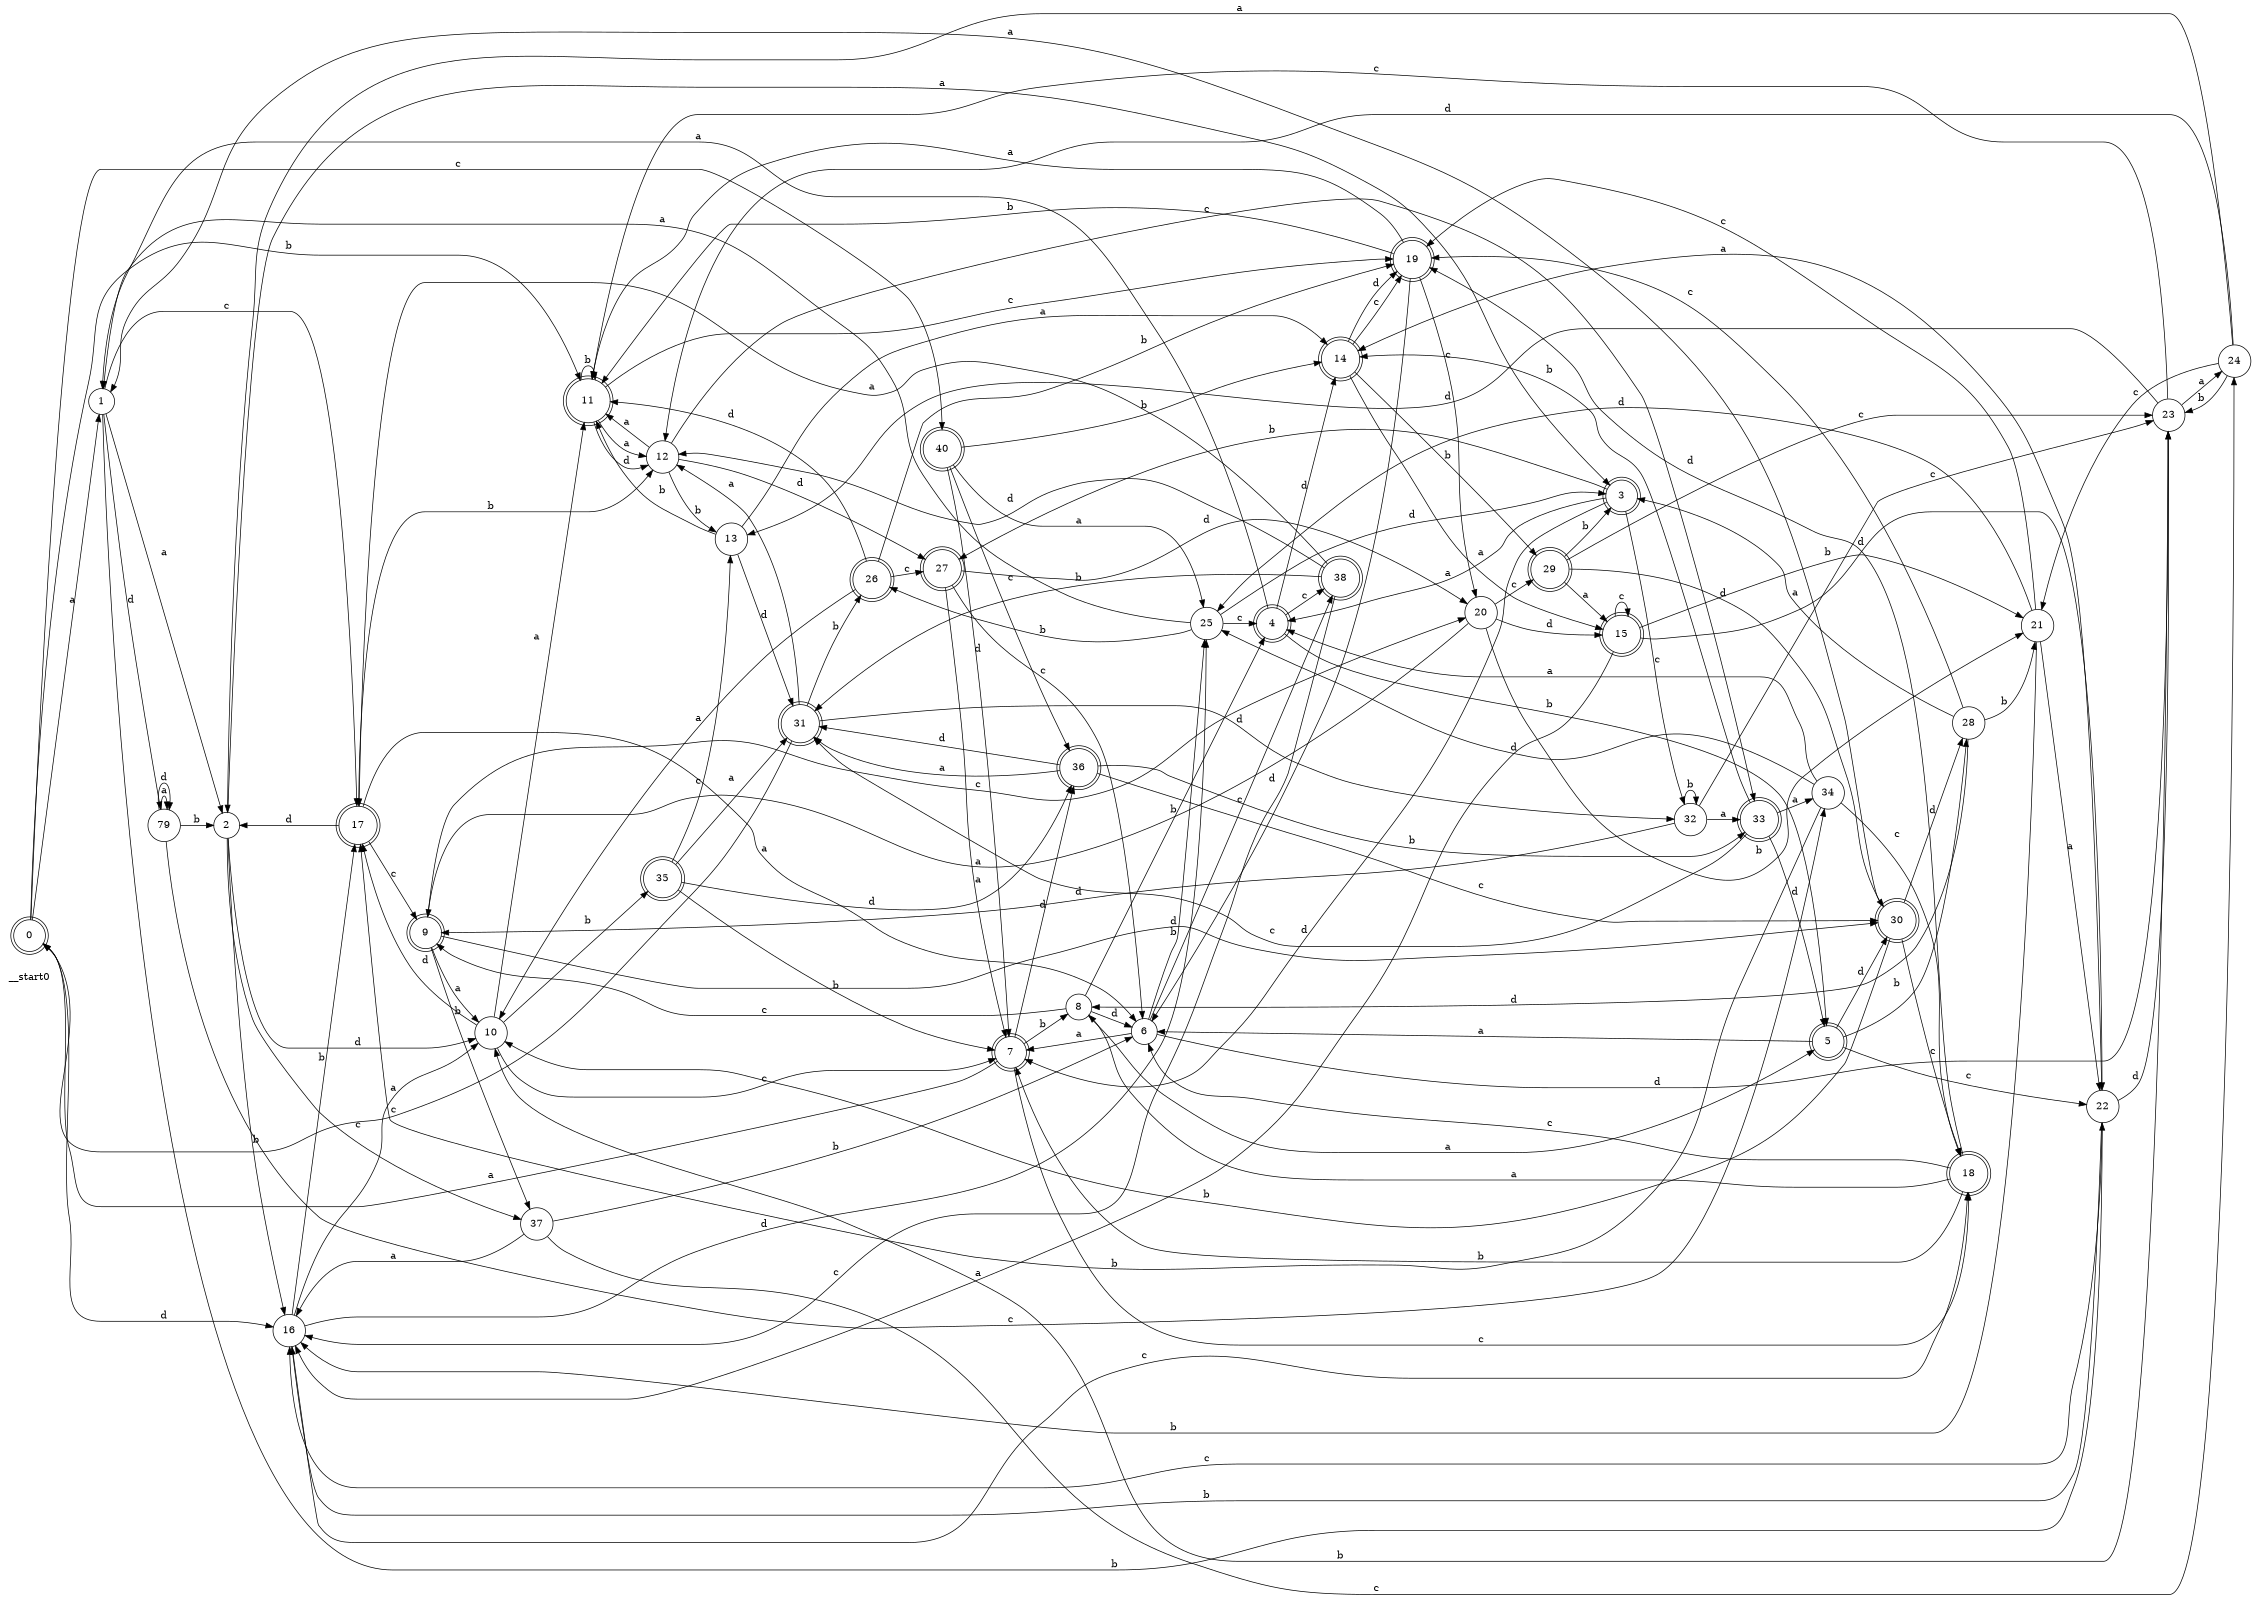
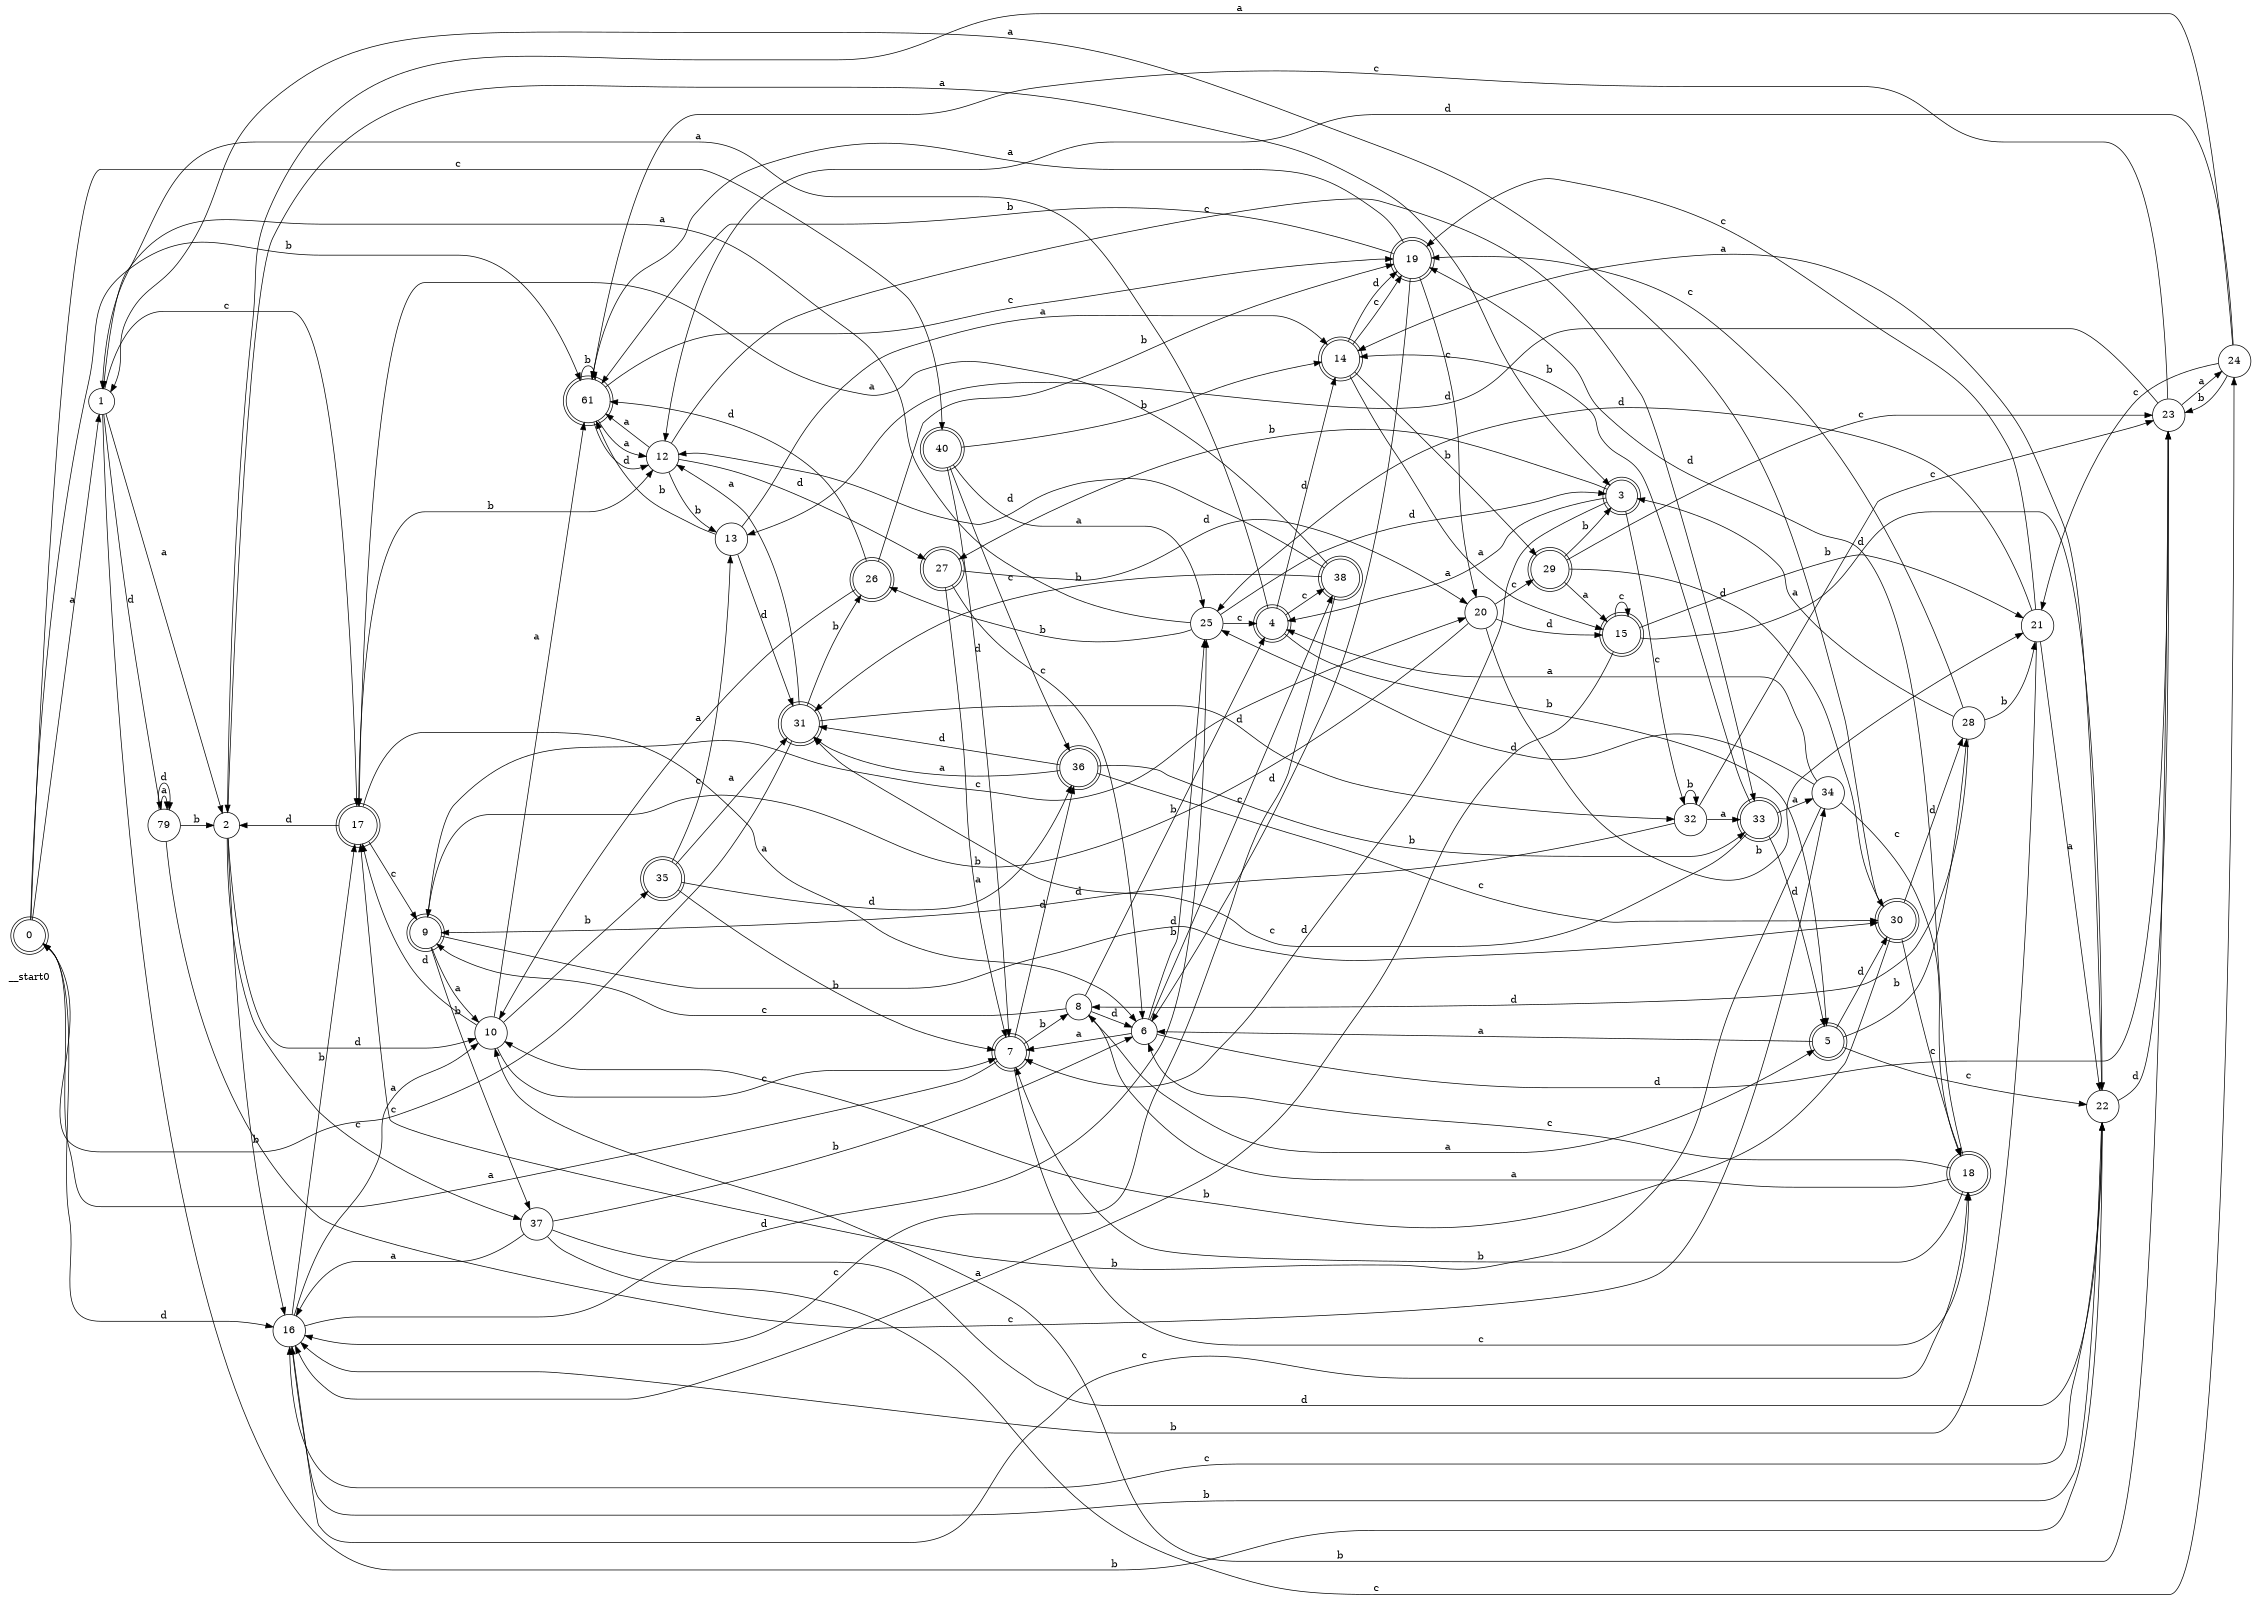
node "11": label "11" -> "61"
edge "26" -> "27": removed, label "c"
edge "20" -> "9": label "a" -> "b"
edge "37" -> "22": added, label "d"
